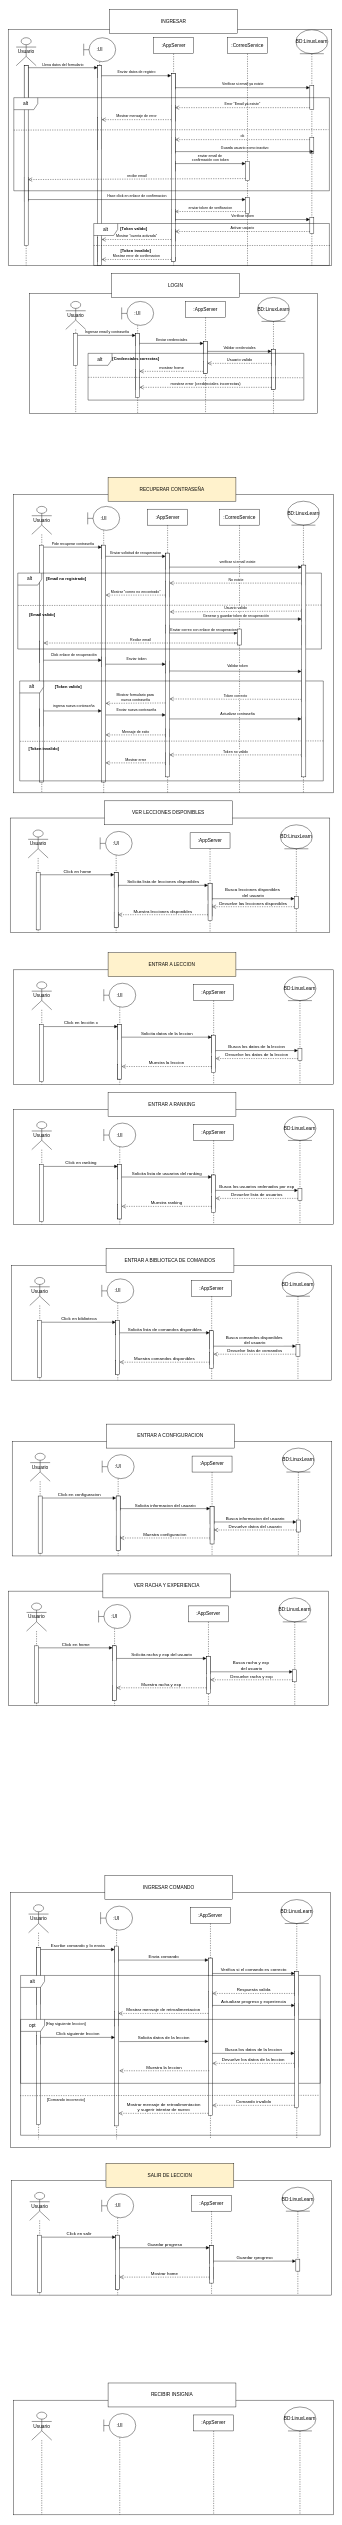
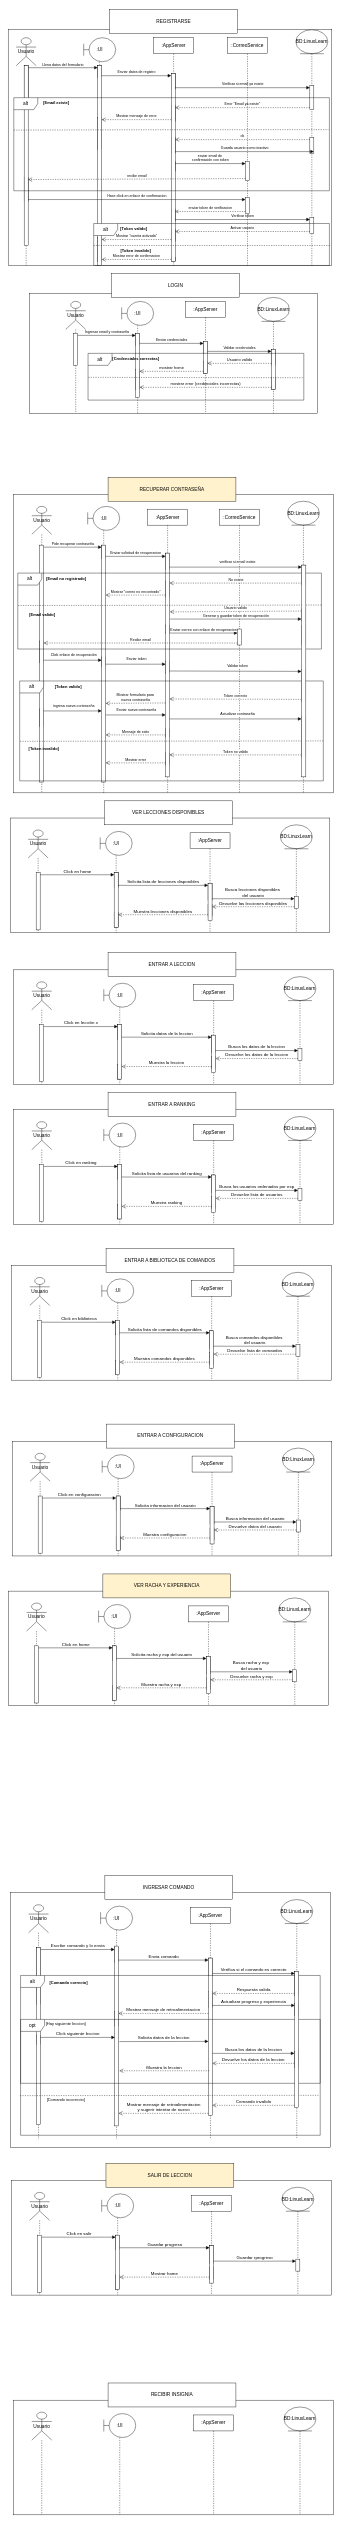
node "INGRESAR": label "INGRESAR" -> "REGISTRARSE"
node "[Email existe]": added
node "ENTRAR A LECCION": fillcolor #fff2cc -> #ffffff
node "VER RACHA Y EXPERIENCIA": fillcolor #ffffff -> #fff2cc
node "[Comando correcto]": added
